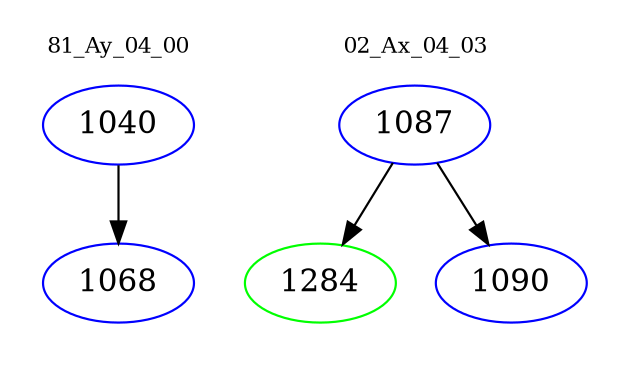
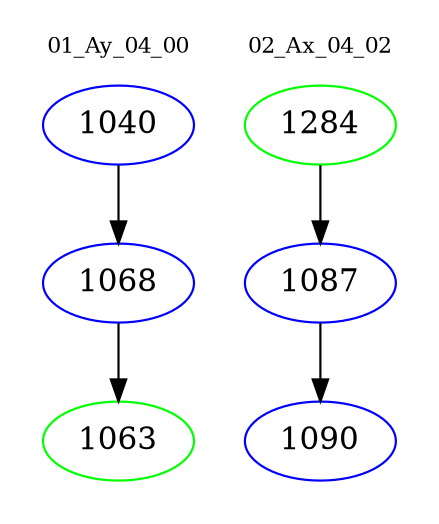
cluster "81_Ay_04_00": label "81_Ay_04_00" -> "01_Ay_04_00"
cluster "02_Ax_04_03": label "02_Ax_04_03" -> "02_Ax_04_02"
edge "1087" -> "1284": reversed
node "1063": added
